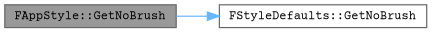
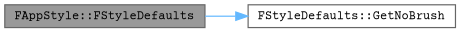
node "FAppStyle::GetNoBrush": label "FAppStyle::GetNoBrush" -> "FAppStyle::FStyleDefaults"
